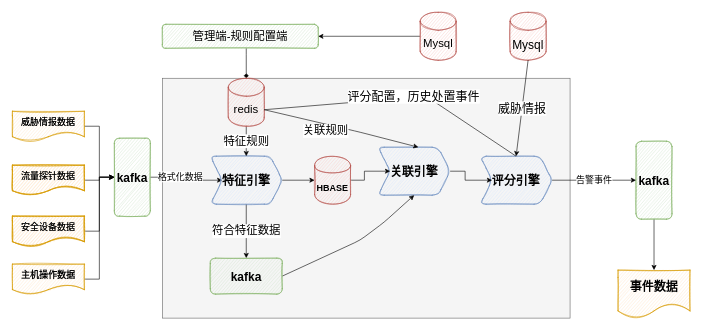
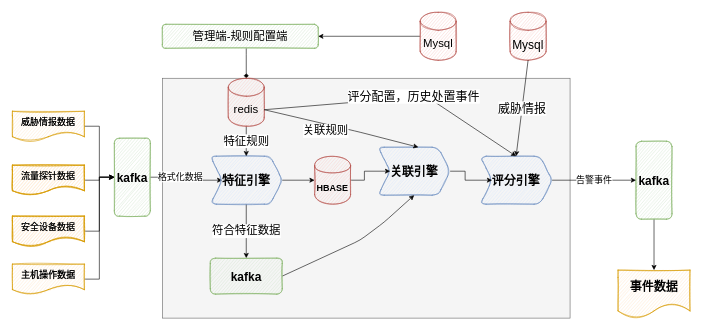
edge "redis" -- "评分引擎": arrowhead none -> classic
